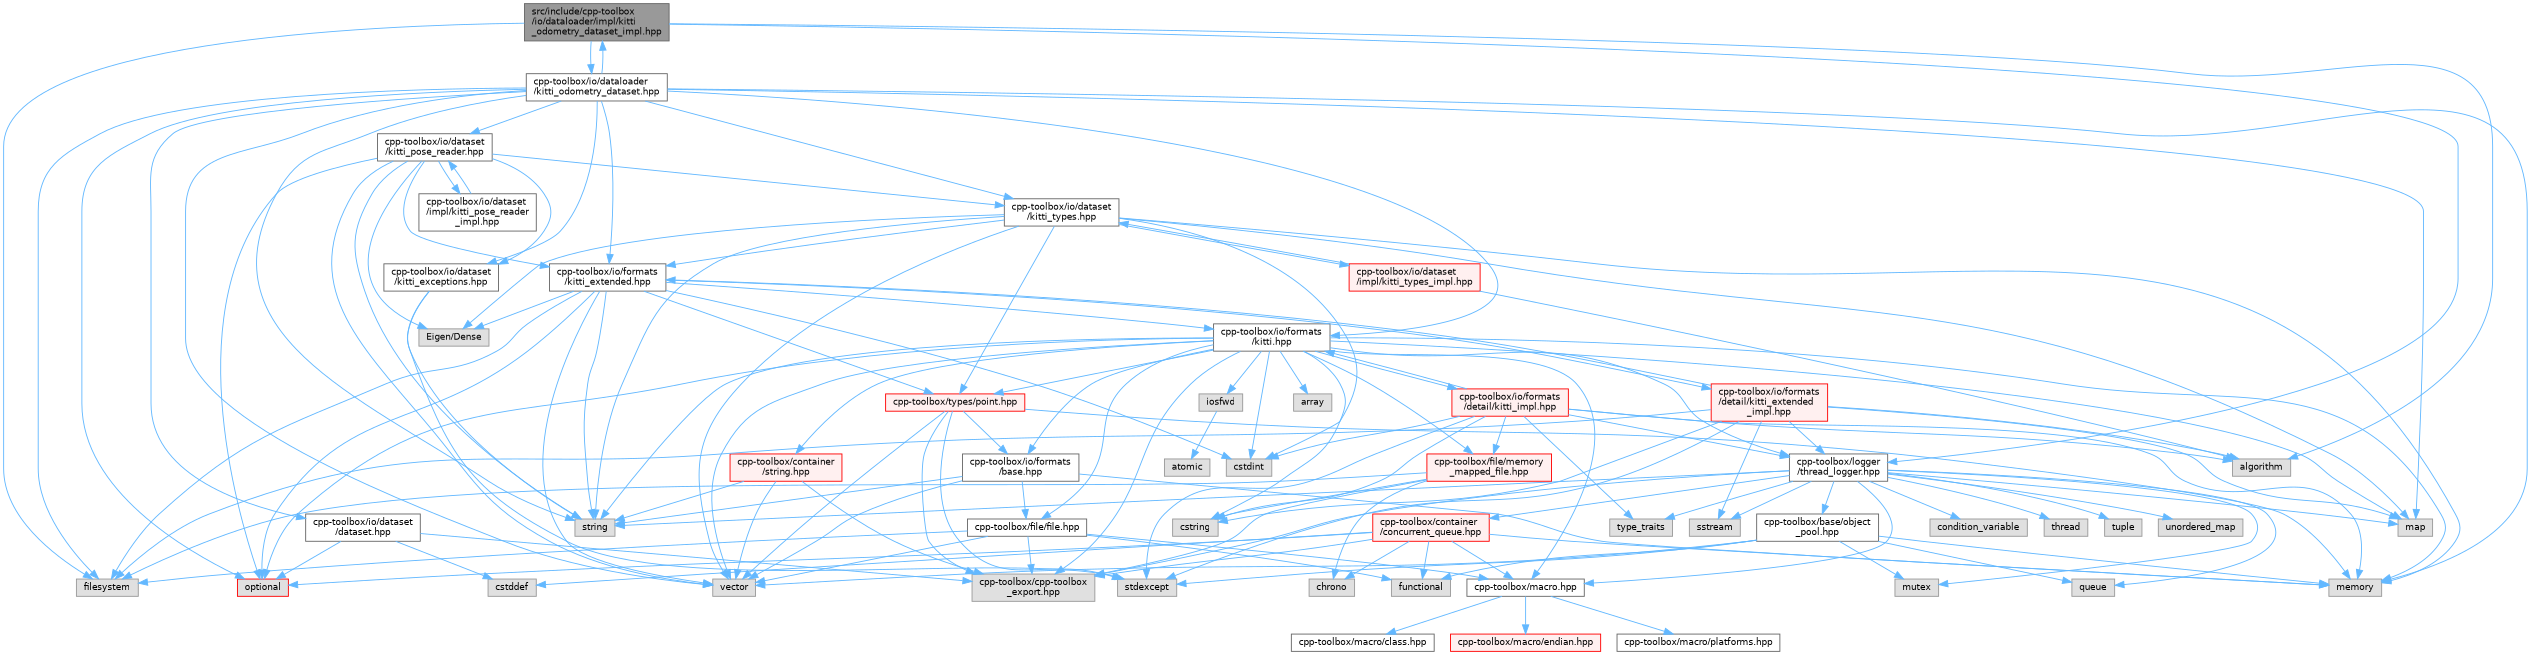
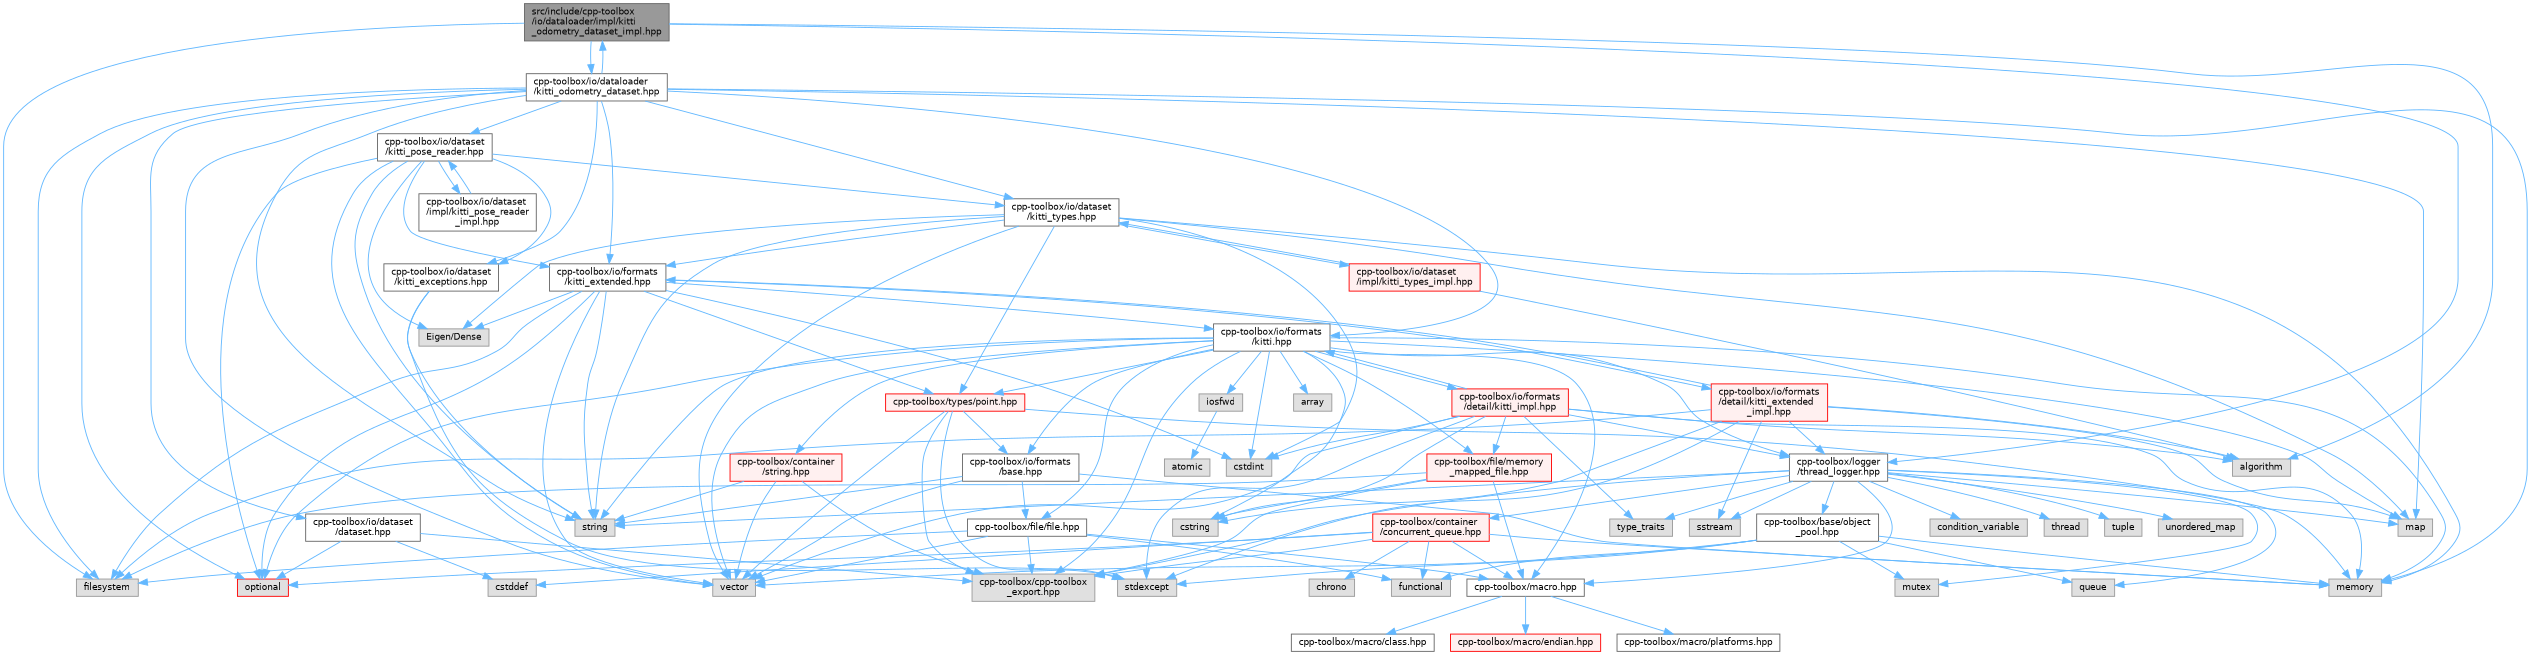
edge "cpp-toolbox/io/formats /detail/kitti_impl.hpp" -> "vector": added
edge "cpp-toolbox/file/memory _mapped_file.hpp" -> "chrono": now "cpp-toolbox/file/memory _mapped_file.hpp" -> "cpp-toolbox/macro.hpp"
